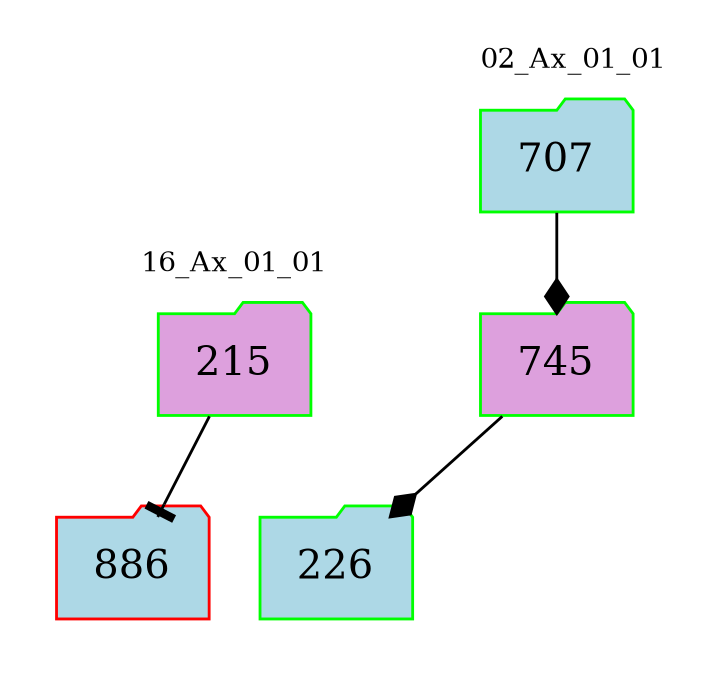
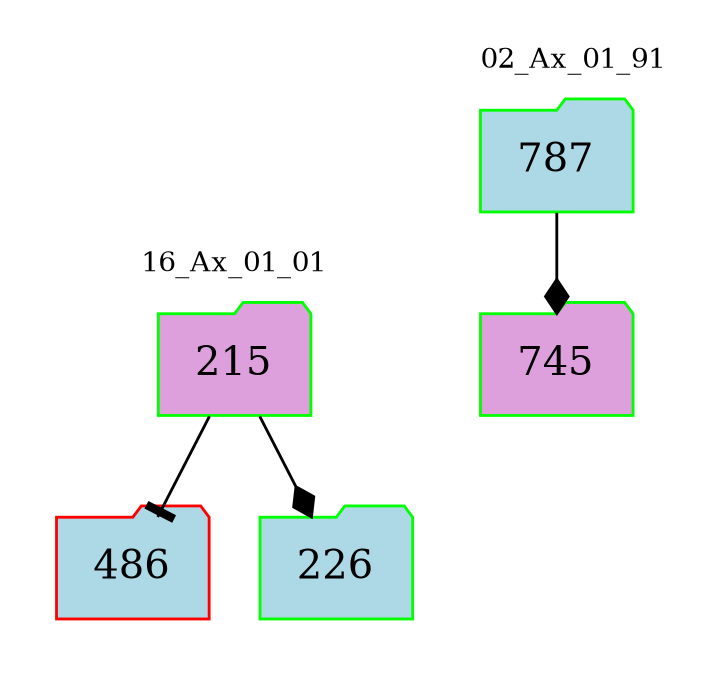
cluster "02_Ax_01_01": label "02_Ax_01_01" -> "02_Ax_01_91"
node "707": label "707" -> "787"
edge "745" -> "226": now "215" -> "226"
node "886": label "886" -> "486"
